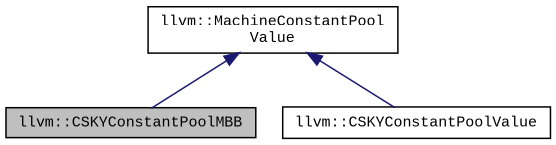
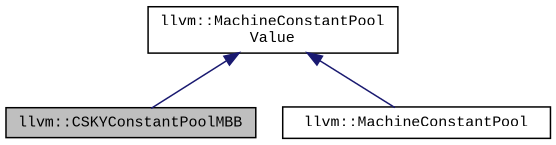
node "llvm::CSKYConstantPoolValue": label "llvm::CSKYConstantPoolValue" -> "llvm::MachineConstantPool"
